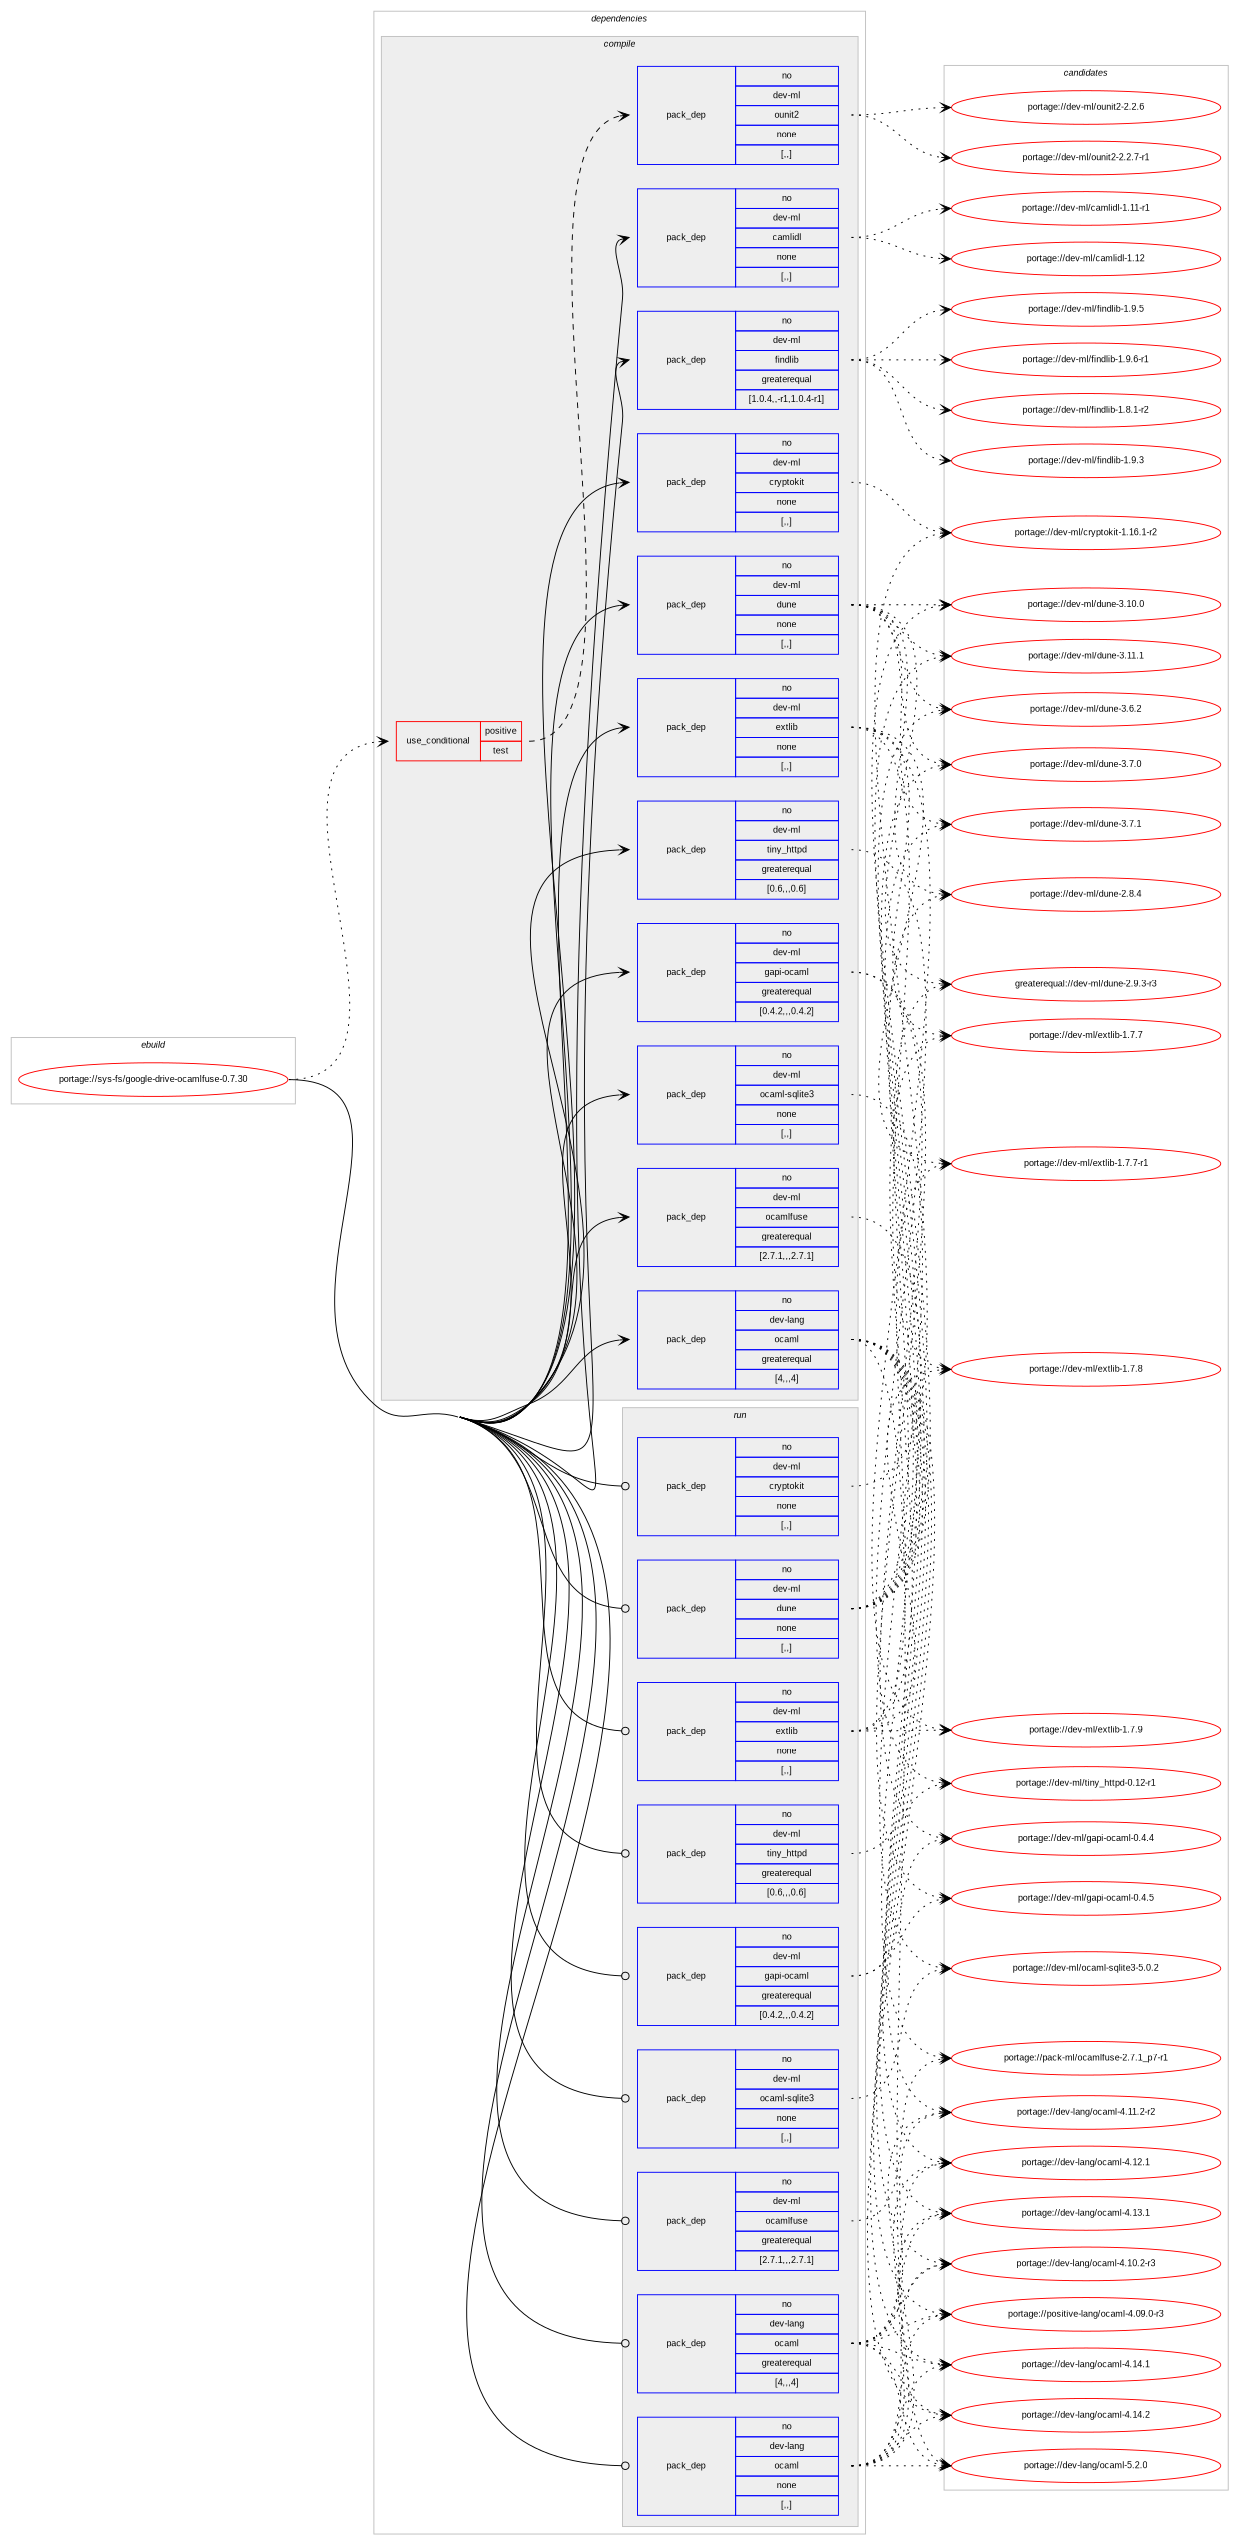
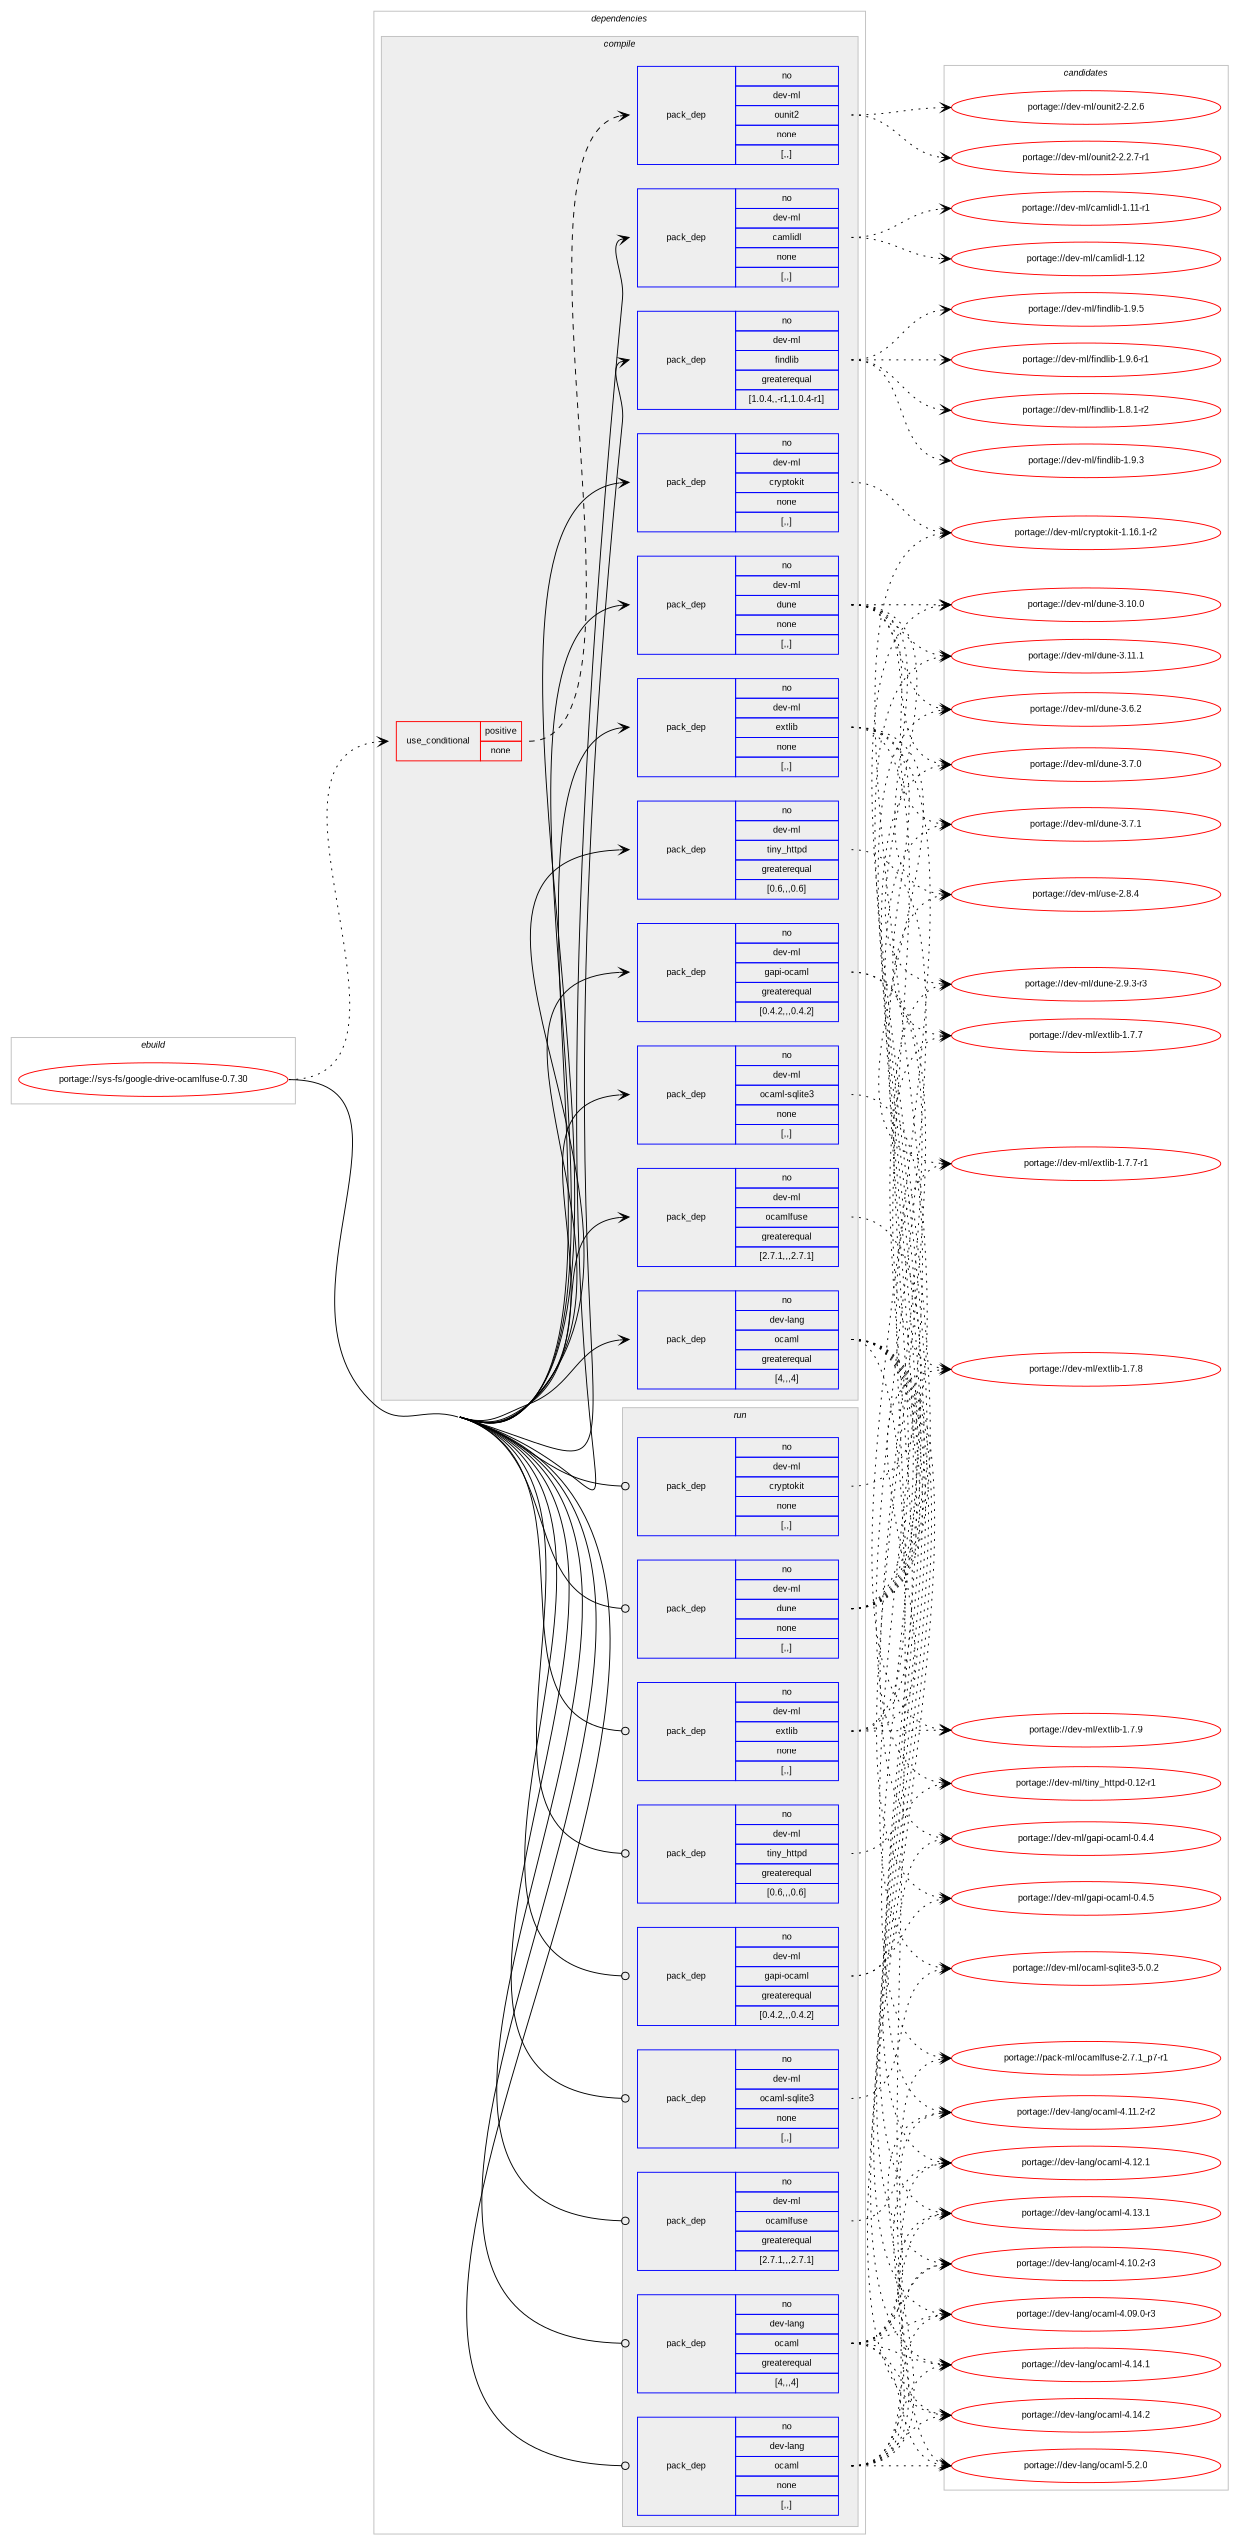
node "use_conditional": text "test" -> "none"
node "portage://dev-ml/dune-2.8.4": label "portage://dev-ml/dune-2.8.4" -> "portage://dev-ml/use-2.8.4"
node "greaterequal://dev-ml/dune-2.9.3-r3": label "greaterequal://dev-ml/dune-2.9.3-r3" -> "portage://dev-ml/dune-2.9.3-r3"
node "portage://positive-lang/ocaml-4.09.0-r3": label "portage://positive-lang/ocaml-4.09.0-r3" -> "portage://dev-lang/ocaml-4.09.0-r3"
